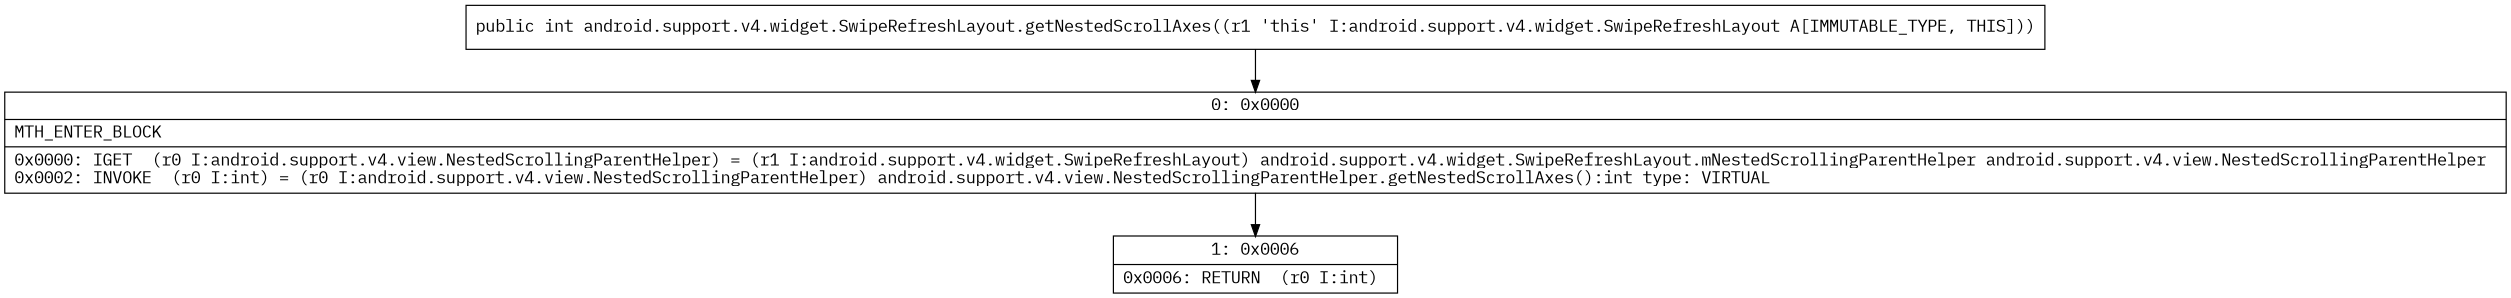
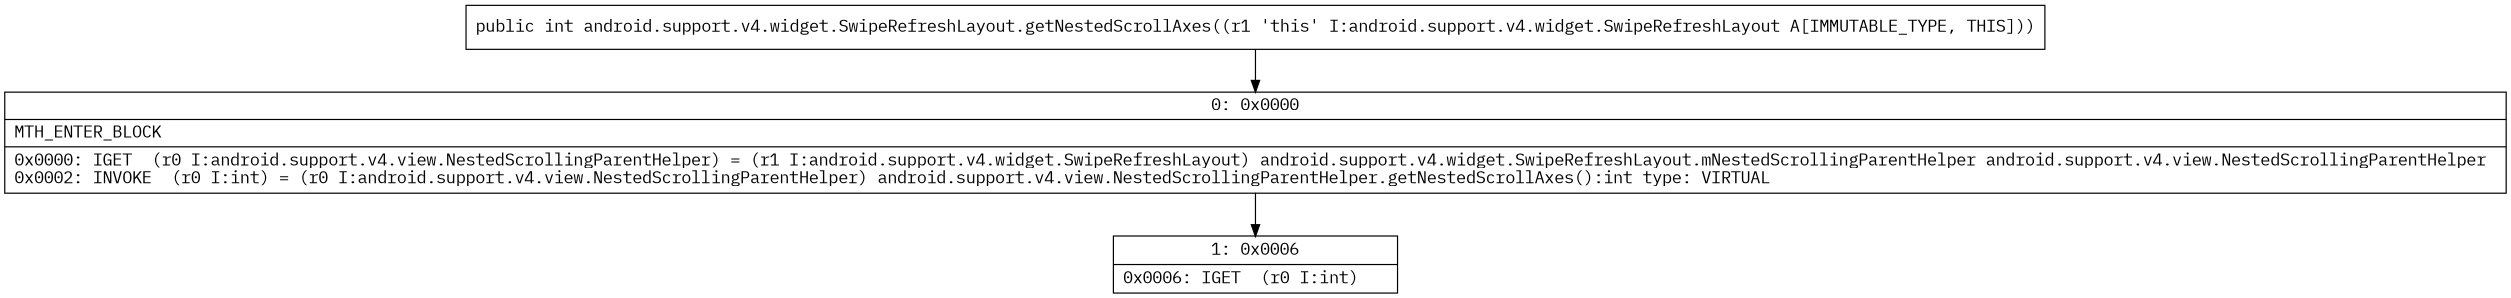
node "1: 0x0006": text "0x0006: RETURN  (r0 I:int)" -> "0x0006: IGET  (r0 I:int)"
